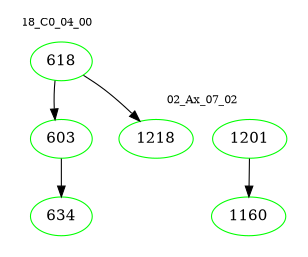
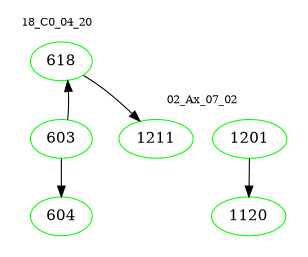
cluster "18_C0_04_00": label "18_C0_04_00" -> "18_C0_04_20"
edge "618" -> "603": reversed
node "1218": label "1218" -> "1211"
node "634": label "634" -> "604"
node "1160": label "1160" -> "1120"
